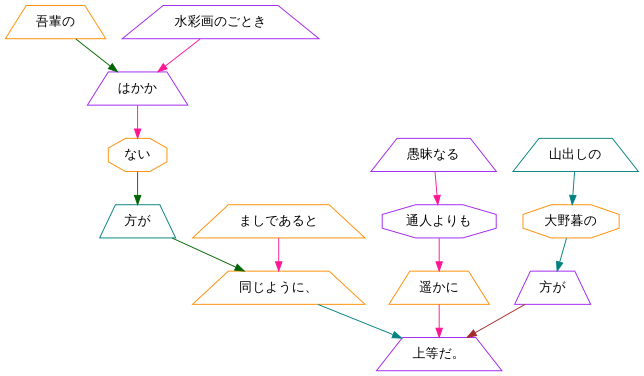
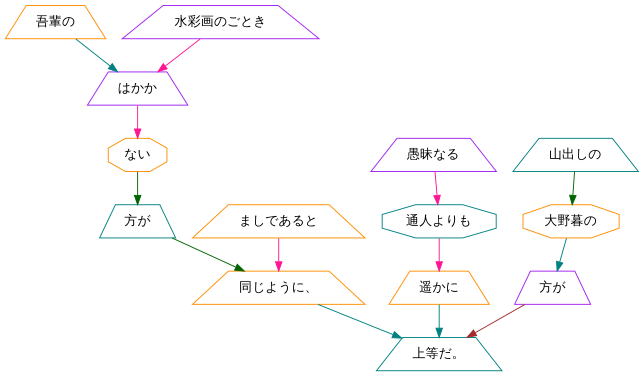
edge "吾輩の" -> "はかか": color darkgreen -> teal
edge "山出しの" -> "大野暮の": color teal -> darkgreen
node "通人よりも": color purple -> teal
edge "遥かに" -> "上等だ。": color deeppink -> teal
node "上等だ。": color purple -> teal
